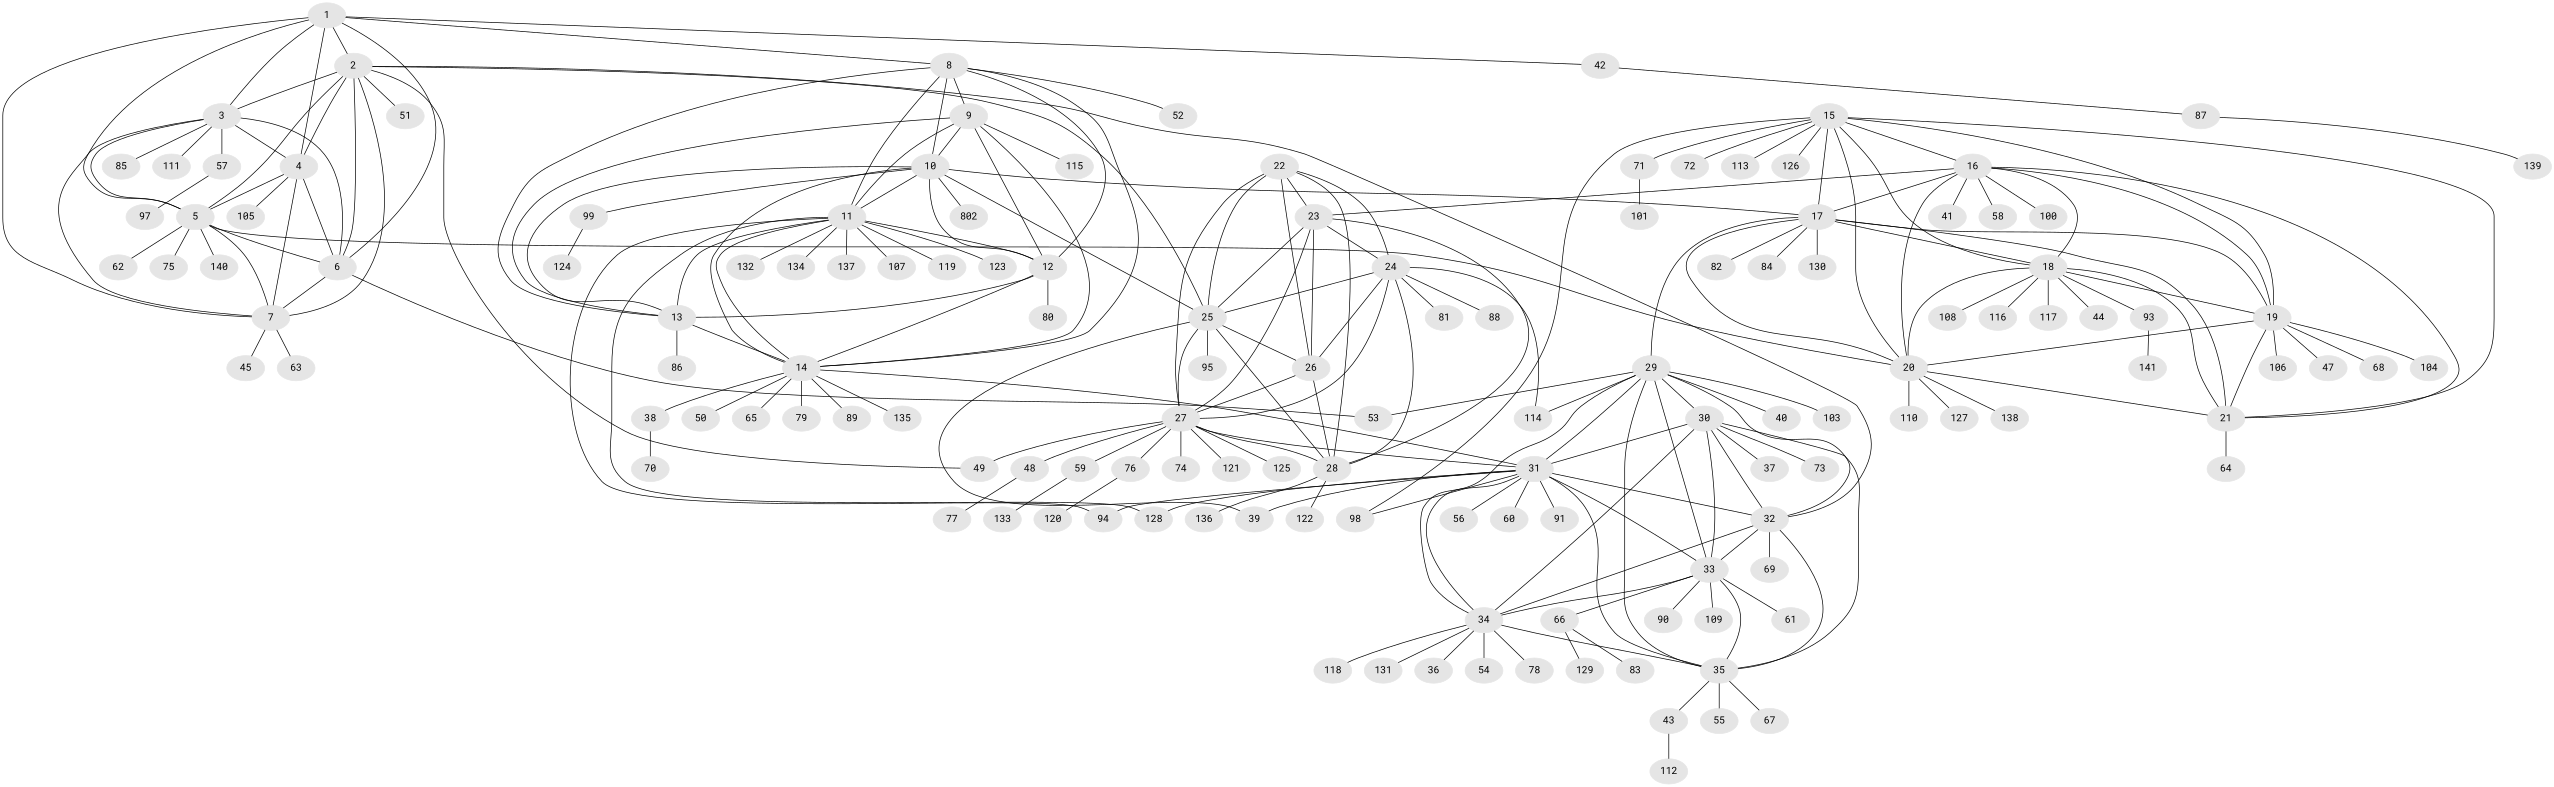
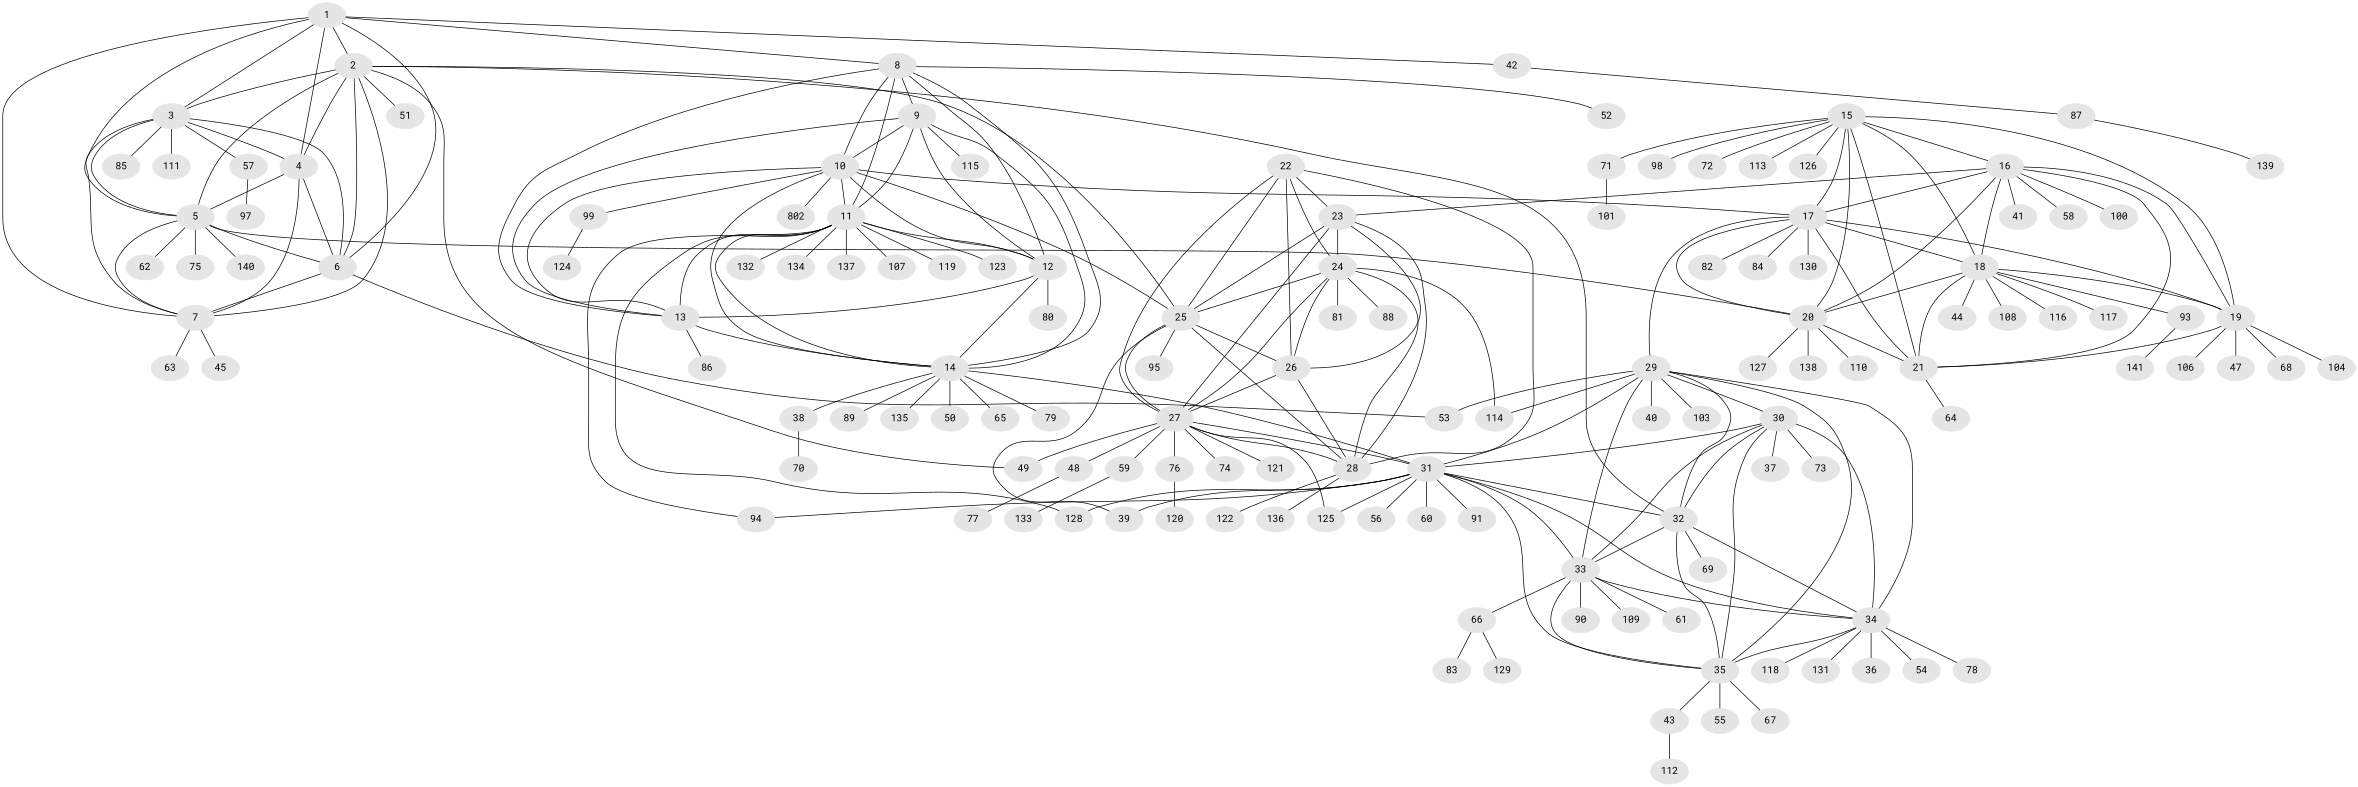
node "105": removed
edge "19" -- "20": removed
edge "31" -- "98": now "31" -- "125"
